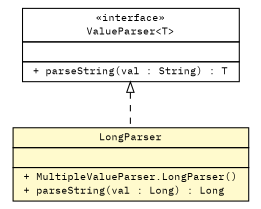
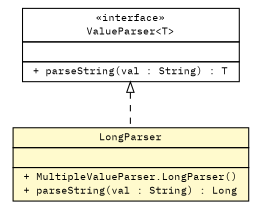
node "LongParser": text "+ parseString(val : Long) : Long" -> "+ parseString(val : String) : Long"
